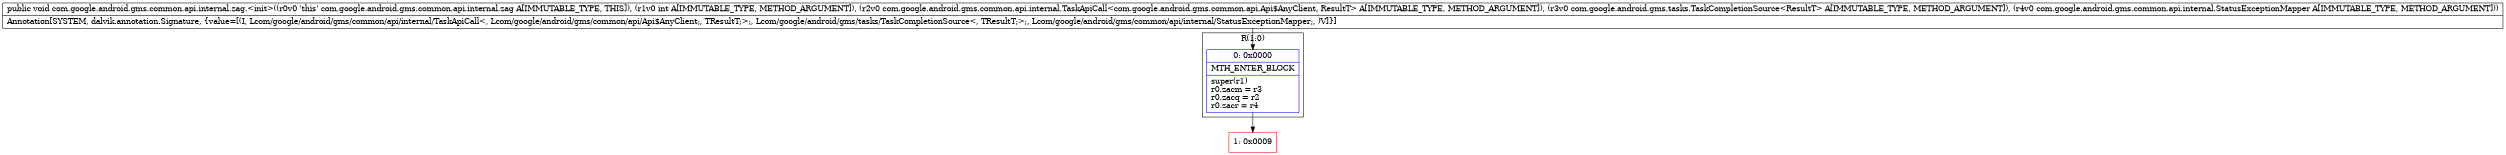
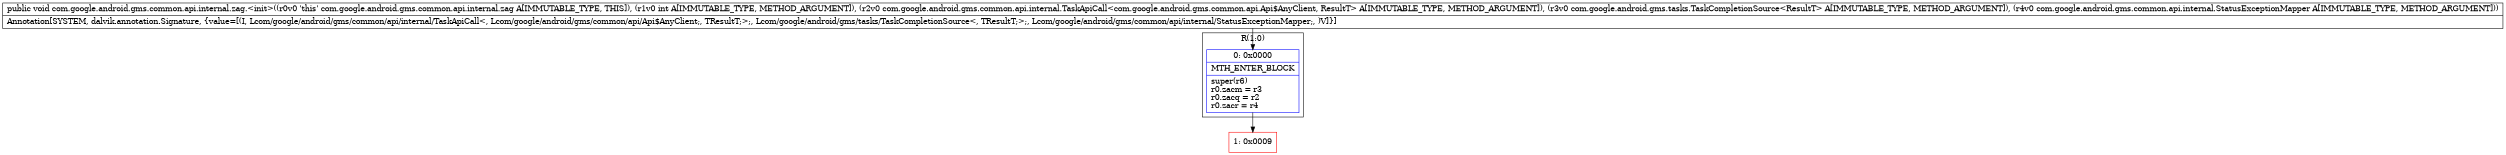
node "0: 0x0000": text "super(r1)" -> "super(r6)"
